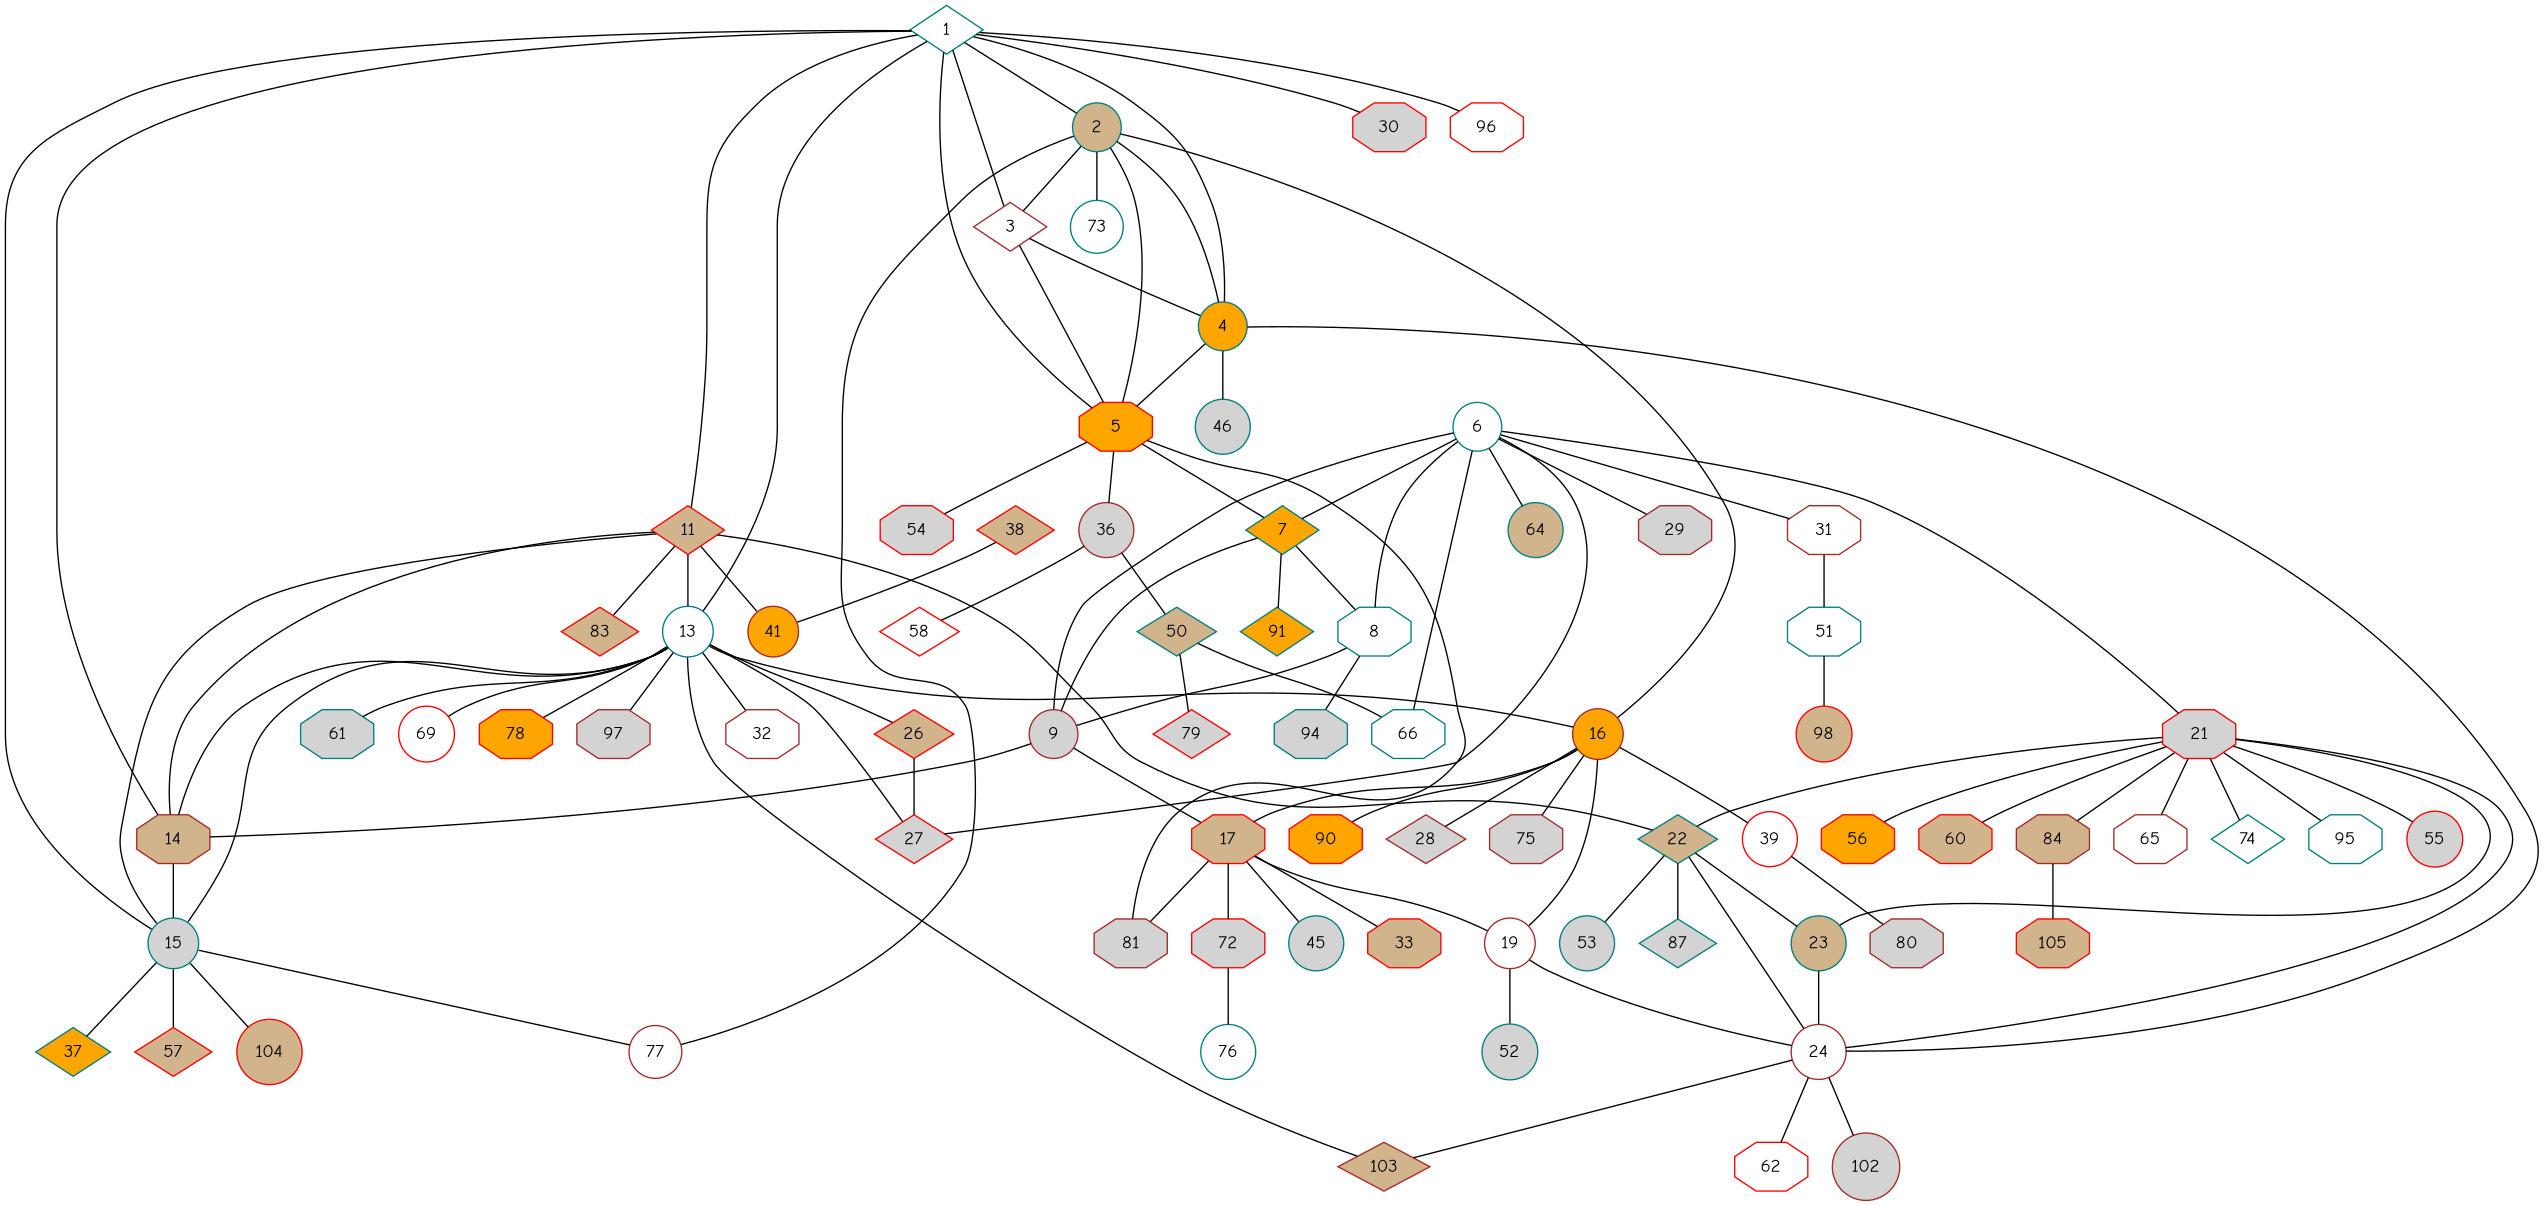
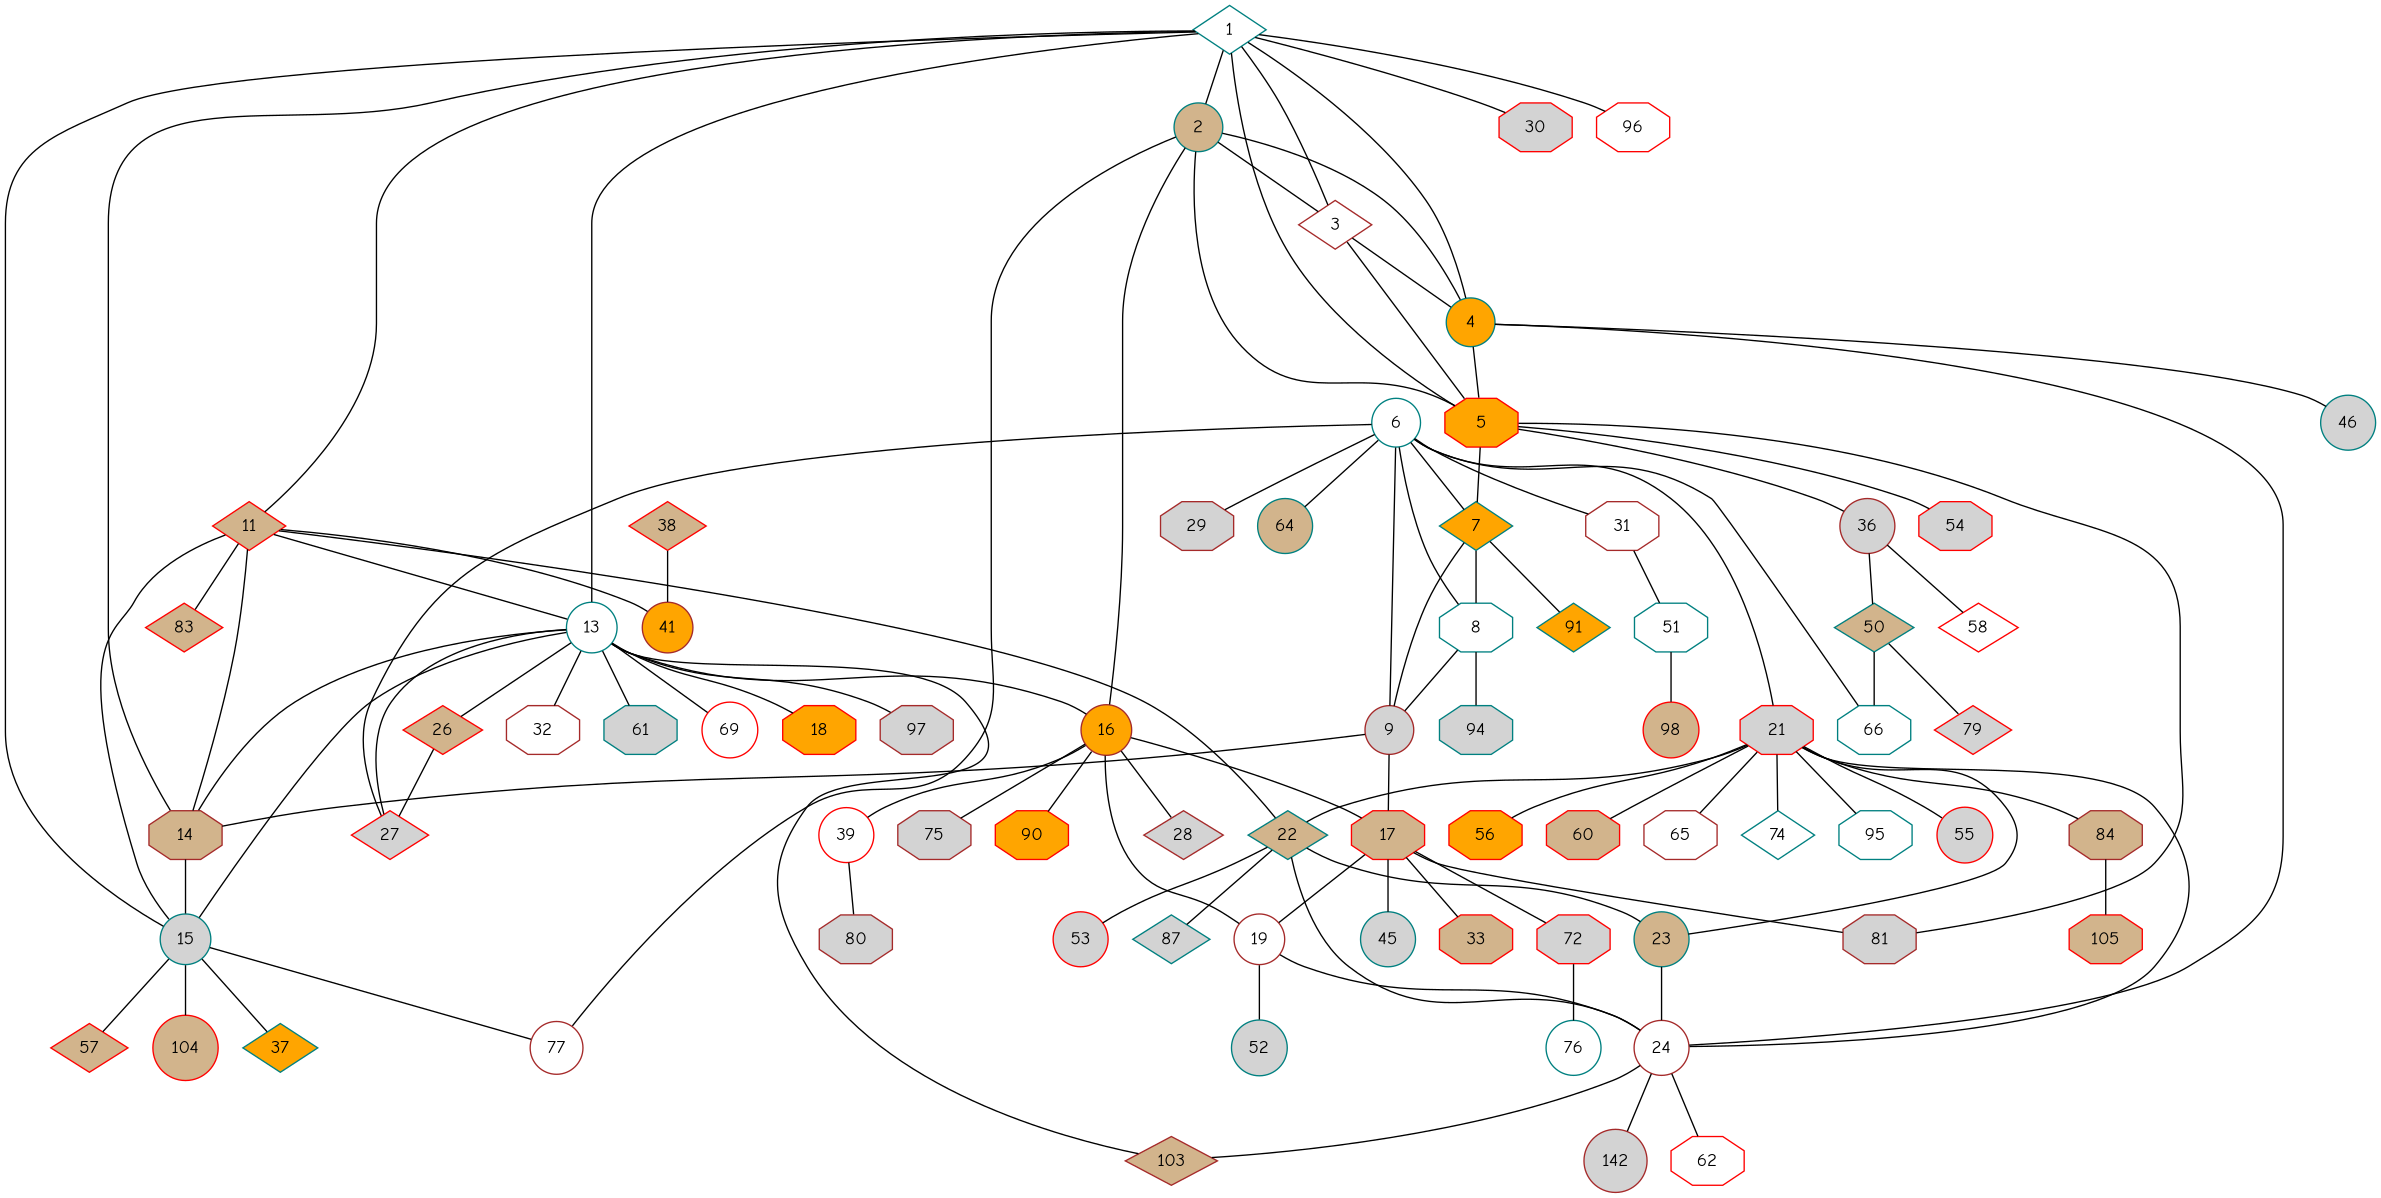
node "73": removed
node "78": label "78" -> "18"
node "53": color teal -> red
node "102": label "102" -> "142"
